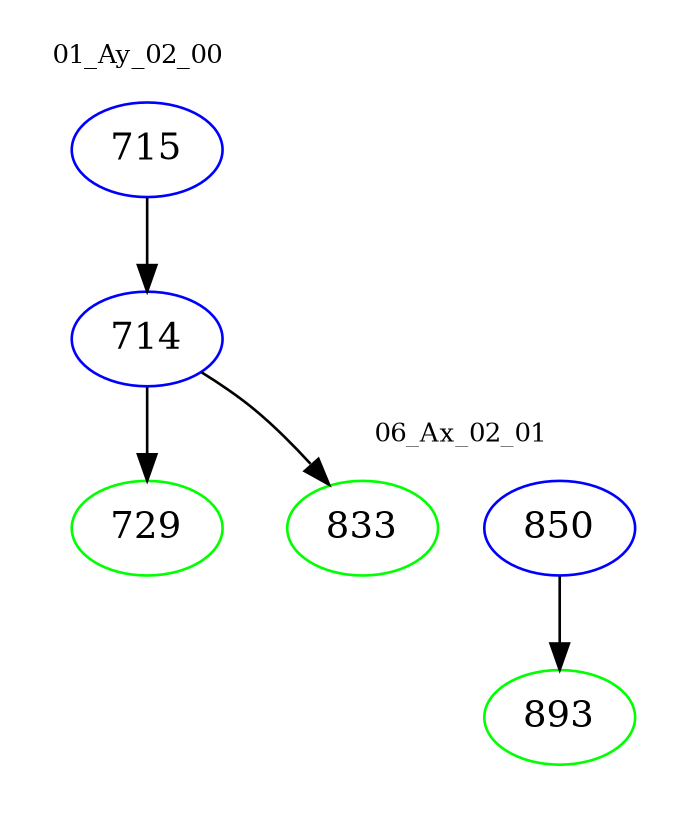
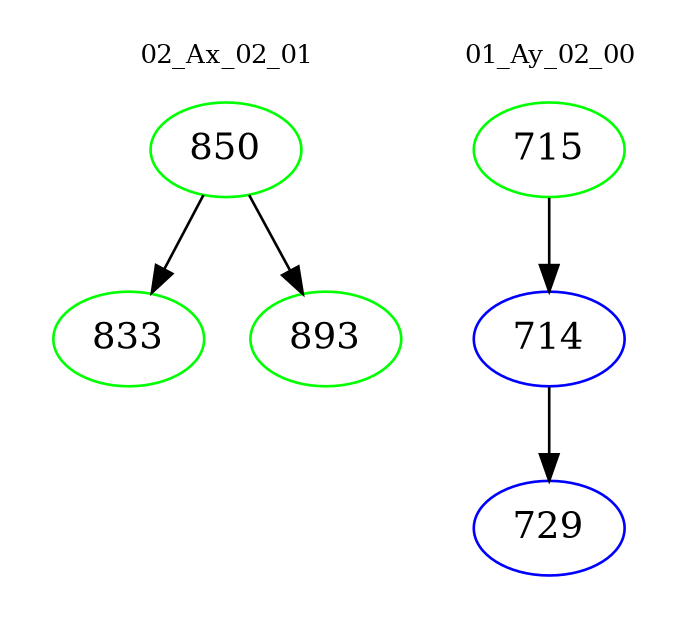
node "715": color blue -> green
cluster "06_Ax_02_01": label "06_Ax_02_01" -> "02_Ax_02_01"
edge "714" -> "833": now "850" -> "833"
node "729": color green -> blue
node "850": color blue -> green
